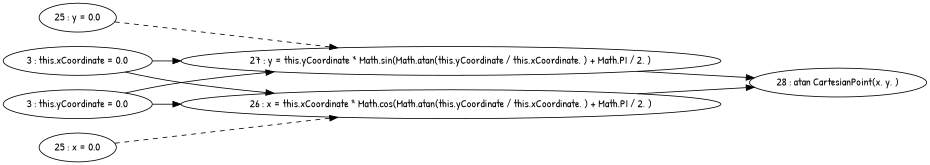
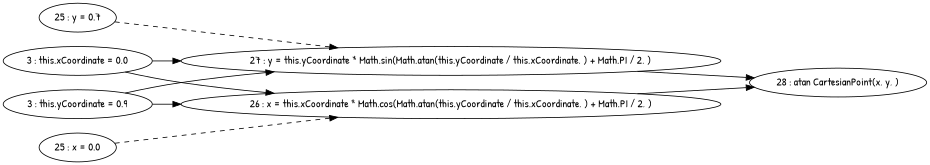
node "25 : y = 0.0": label "25 : y = 0.0" -> "25 : y = 0.7"
node "3 : this.yCoordinate = 0.0": label "3 : this.yCoordinate = 0.0" -> "3 : this.yCoordinate = 0.9"
